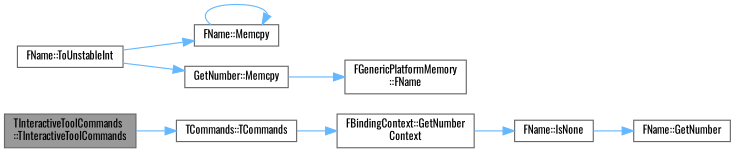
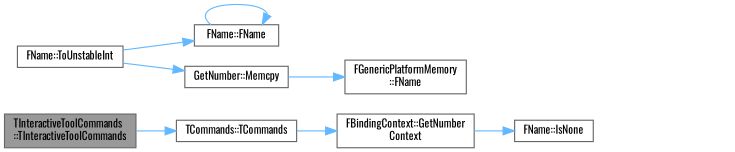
node "FName::Memcpy": label "FName::Memcpy" -> "FName::FName"
node "FName::GetNumber": removed
